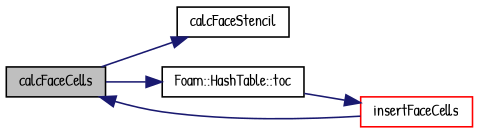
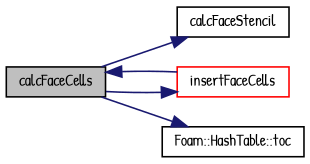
edge "Foam::HashTable::toc" -> "insertFaceCells": now "calcFaceCells" -> "insertFaceCells"
